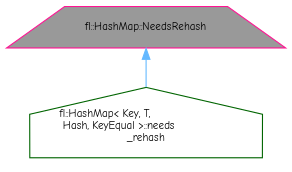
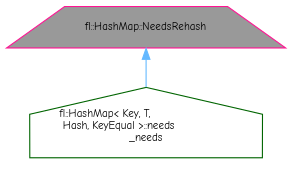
node "fl::HashMap< Key, T, Hash, KeyEqual >::needs _rehash": label "fl::HashMap< Key, T, Hash, KeyEqual >::needs _rehash" -> "fl::HashMap< Key, T, Hash, KeyEqual >::needs _needs"
